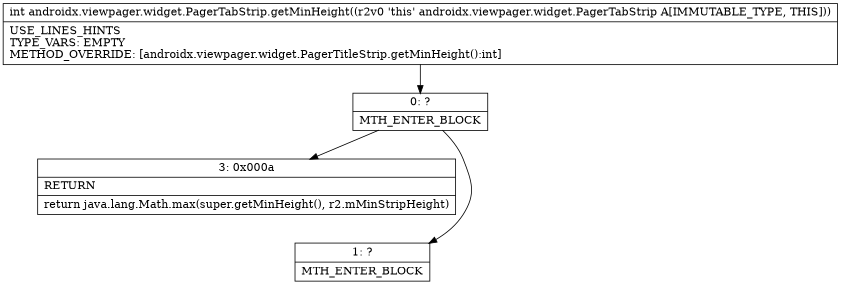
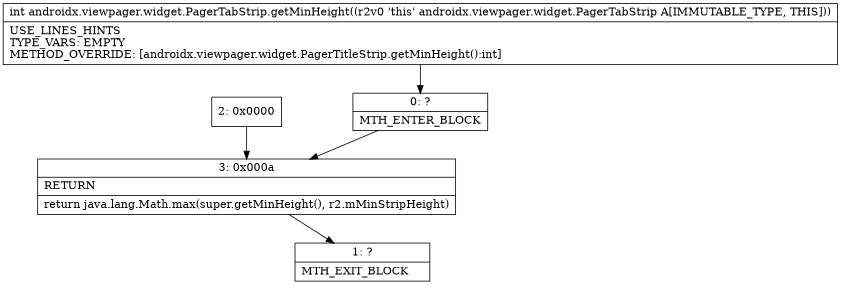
node "2: 0x0000": added
edge "0: ?" -> "1: ?": now "3: 0x000a" -> "1: ?"
node "1: ?": text "MTH_ENTER_BLOCK" -> "MTH_EXIT_BLOCK"
